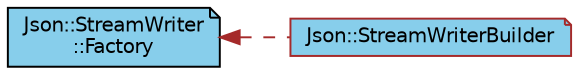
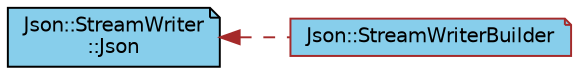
node "Json::StreamWriter ::Factory": label "Json::StreamWriter ::Factory" -> "Json::StreamWriter ::Json"
